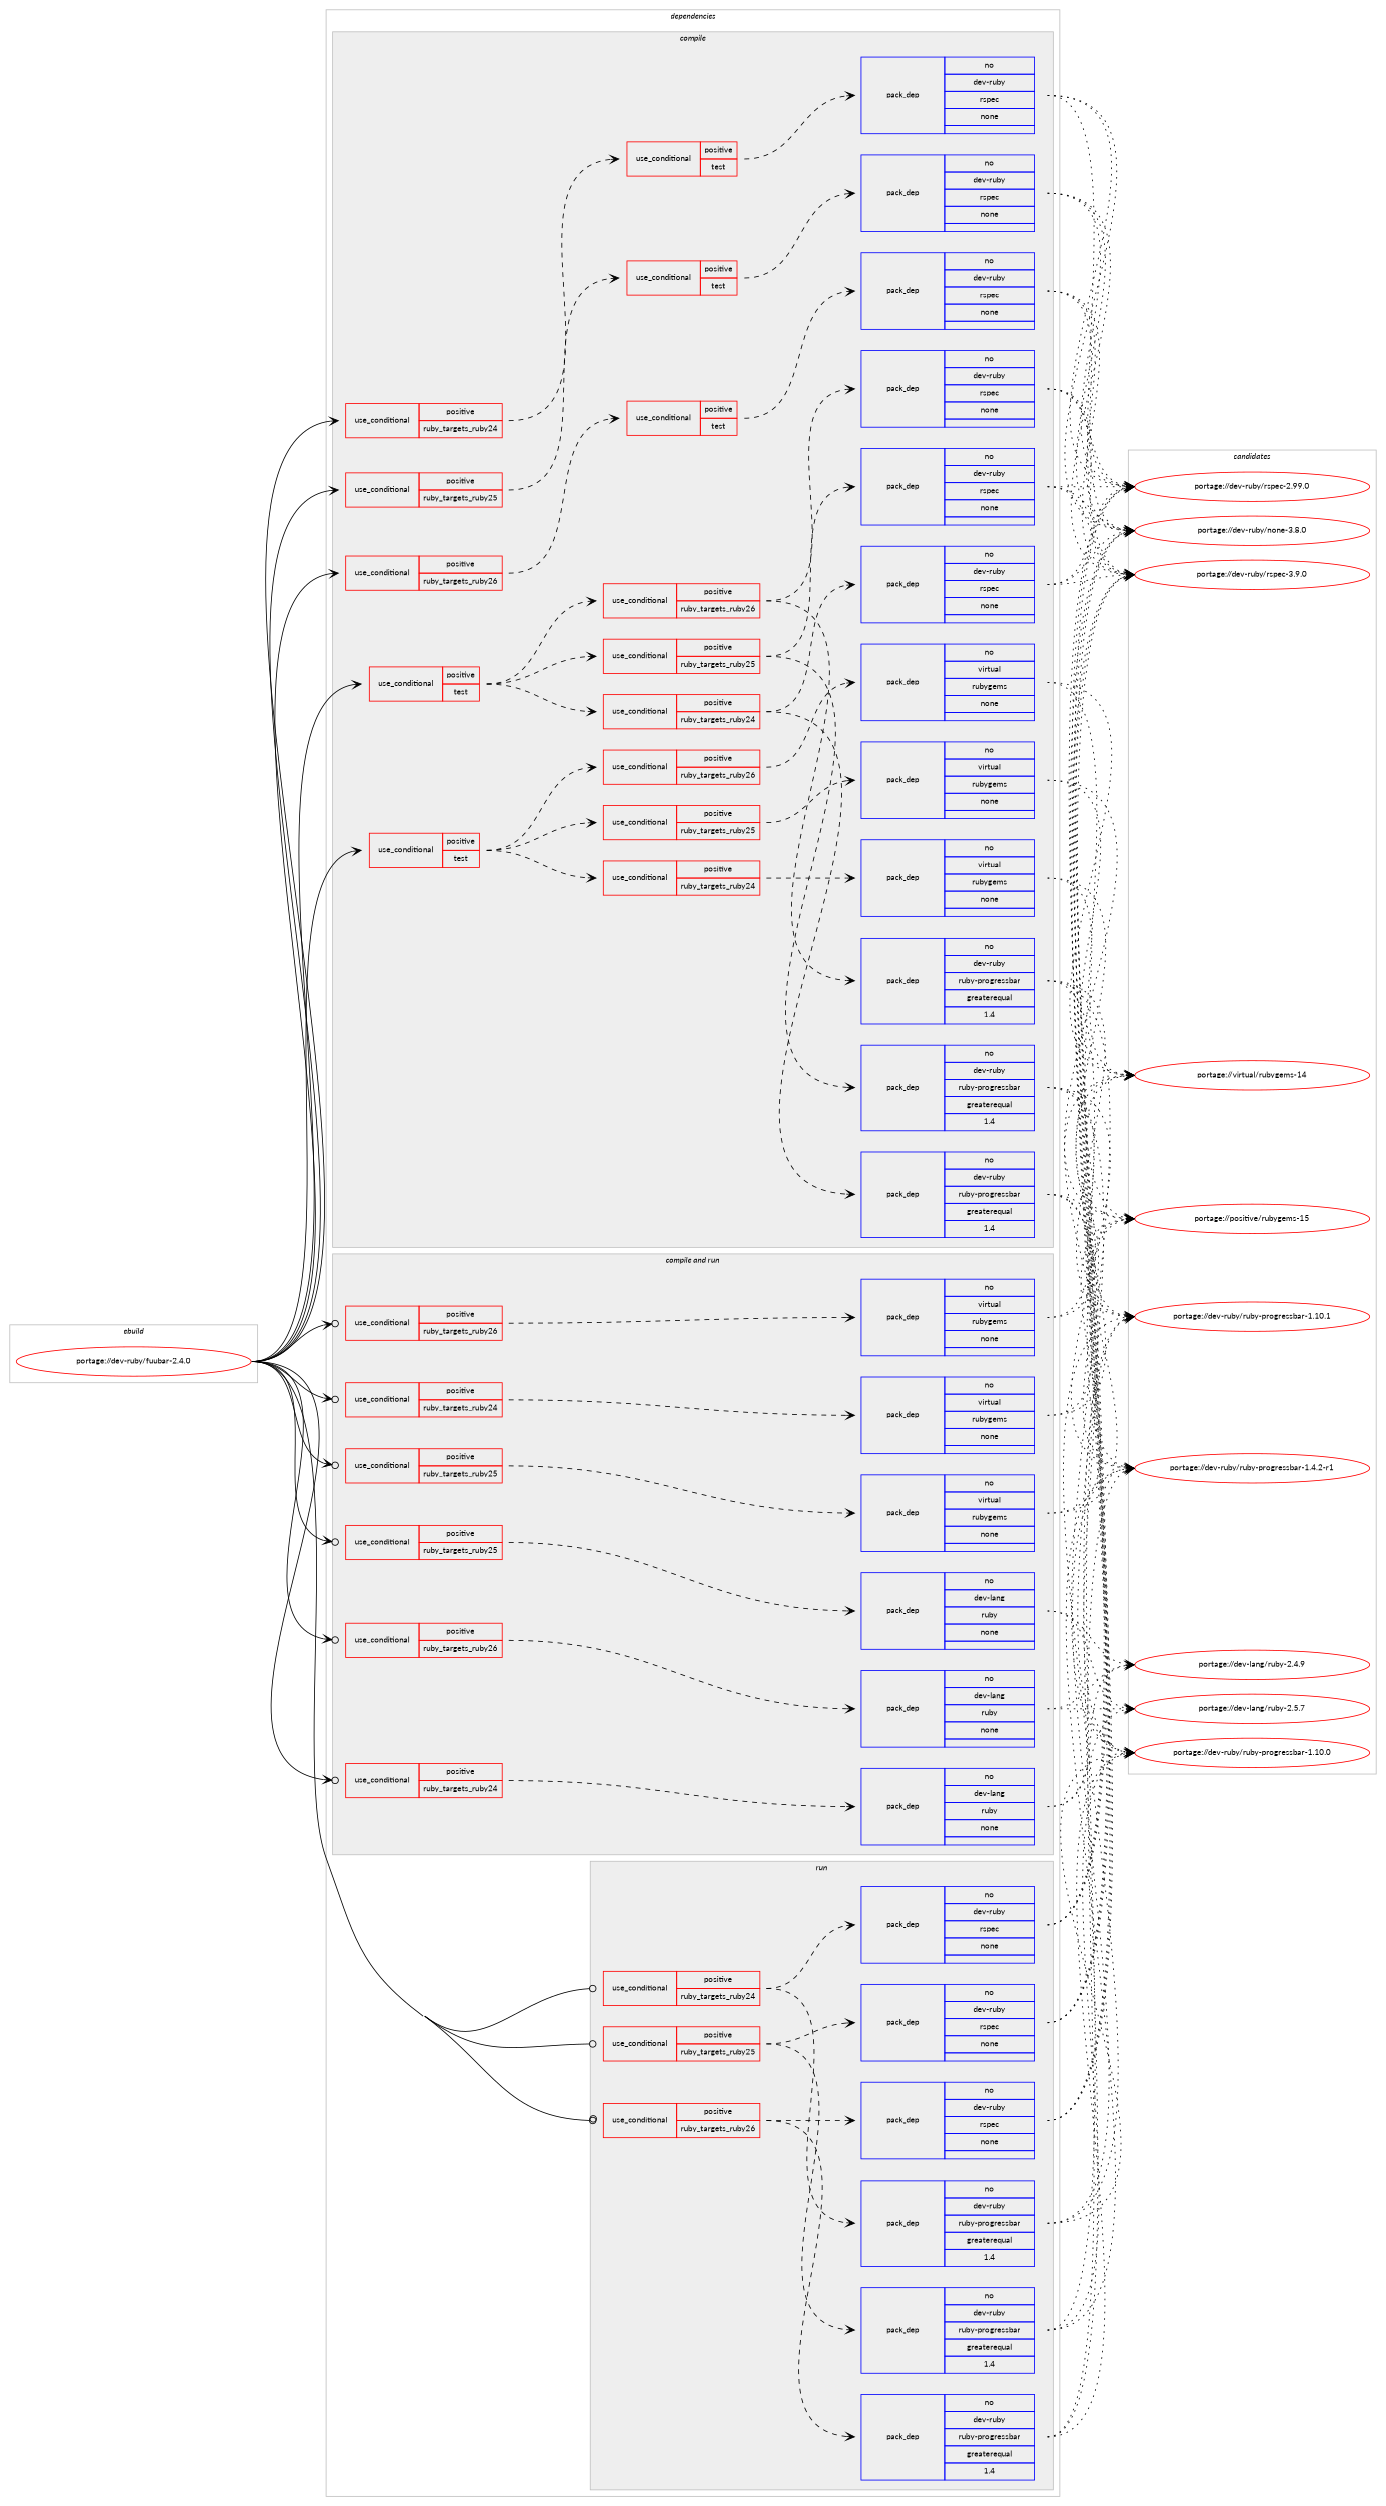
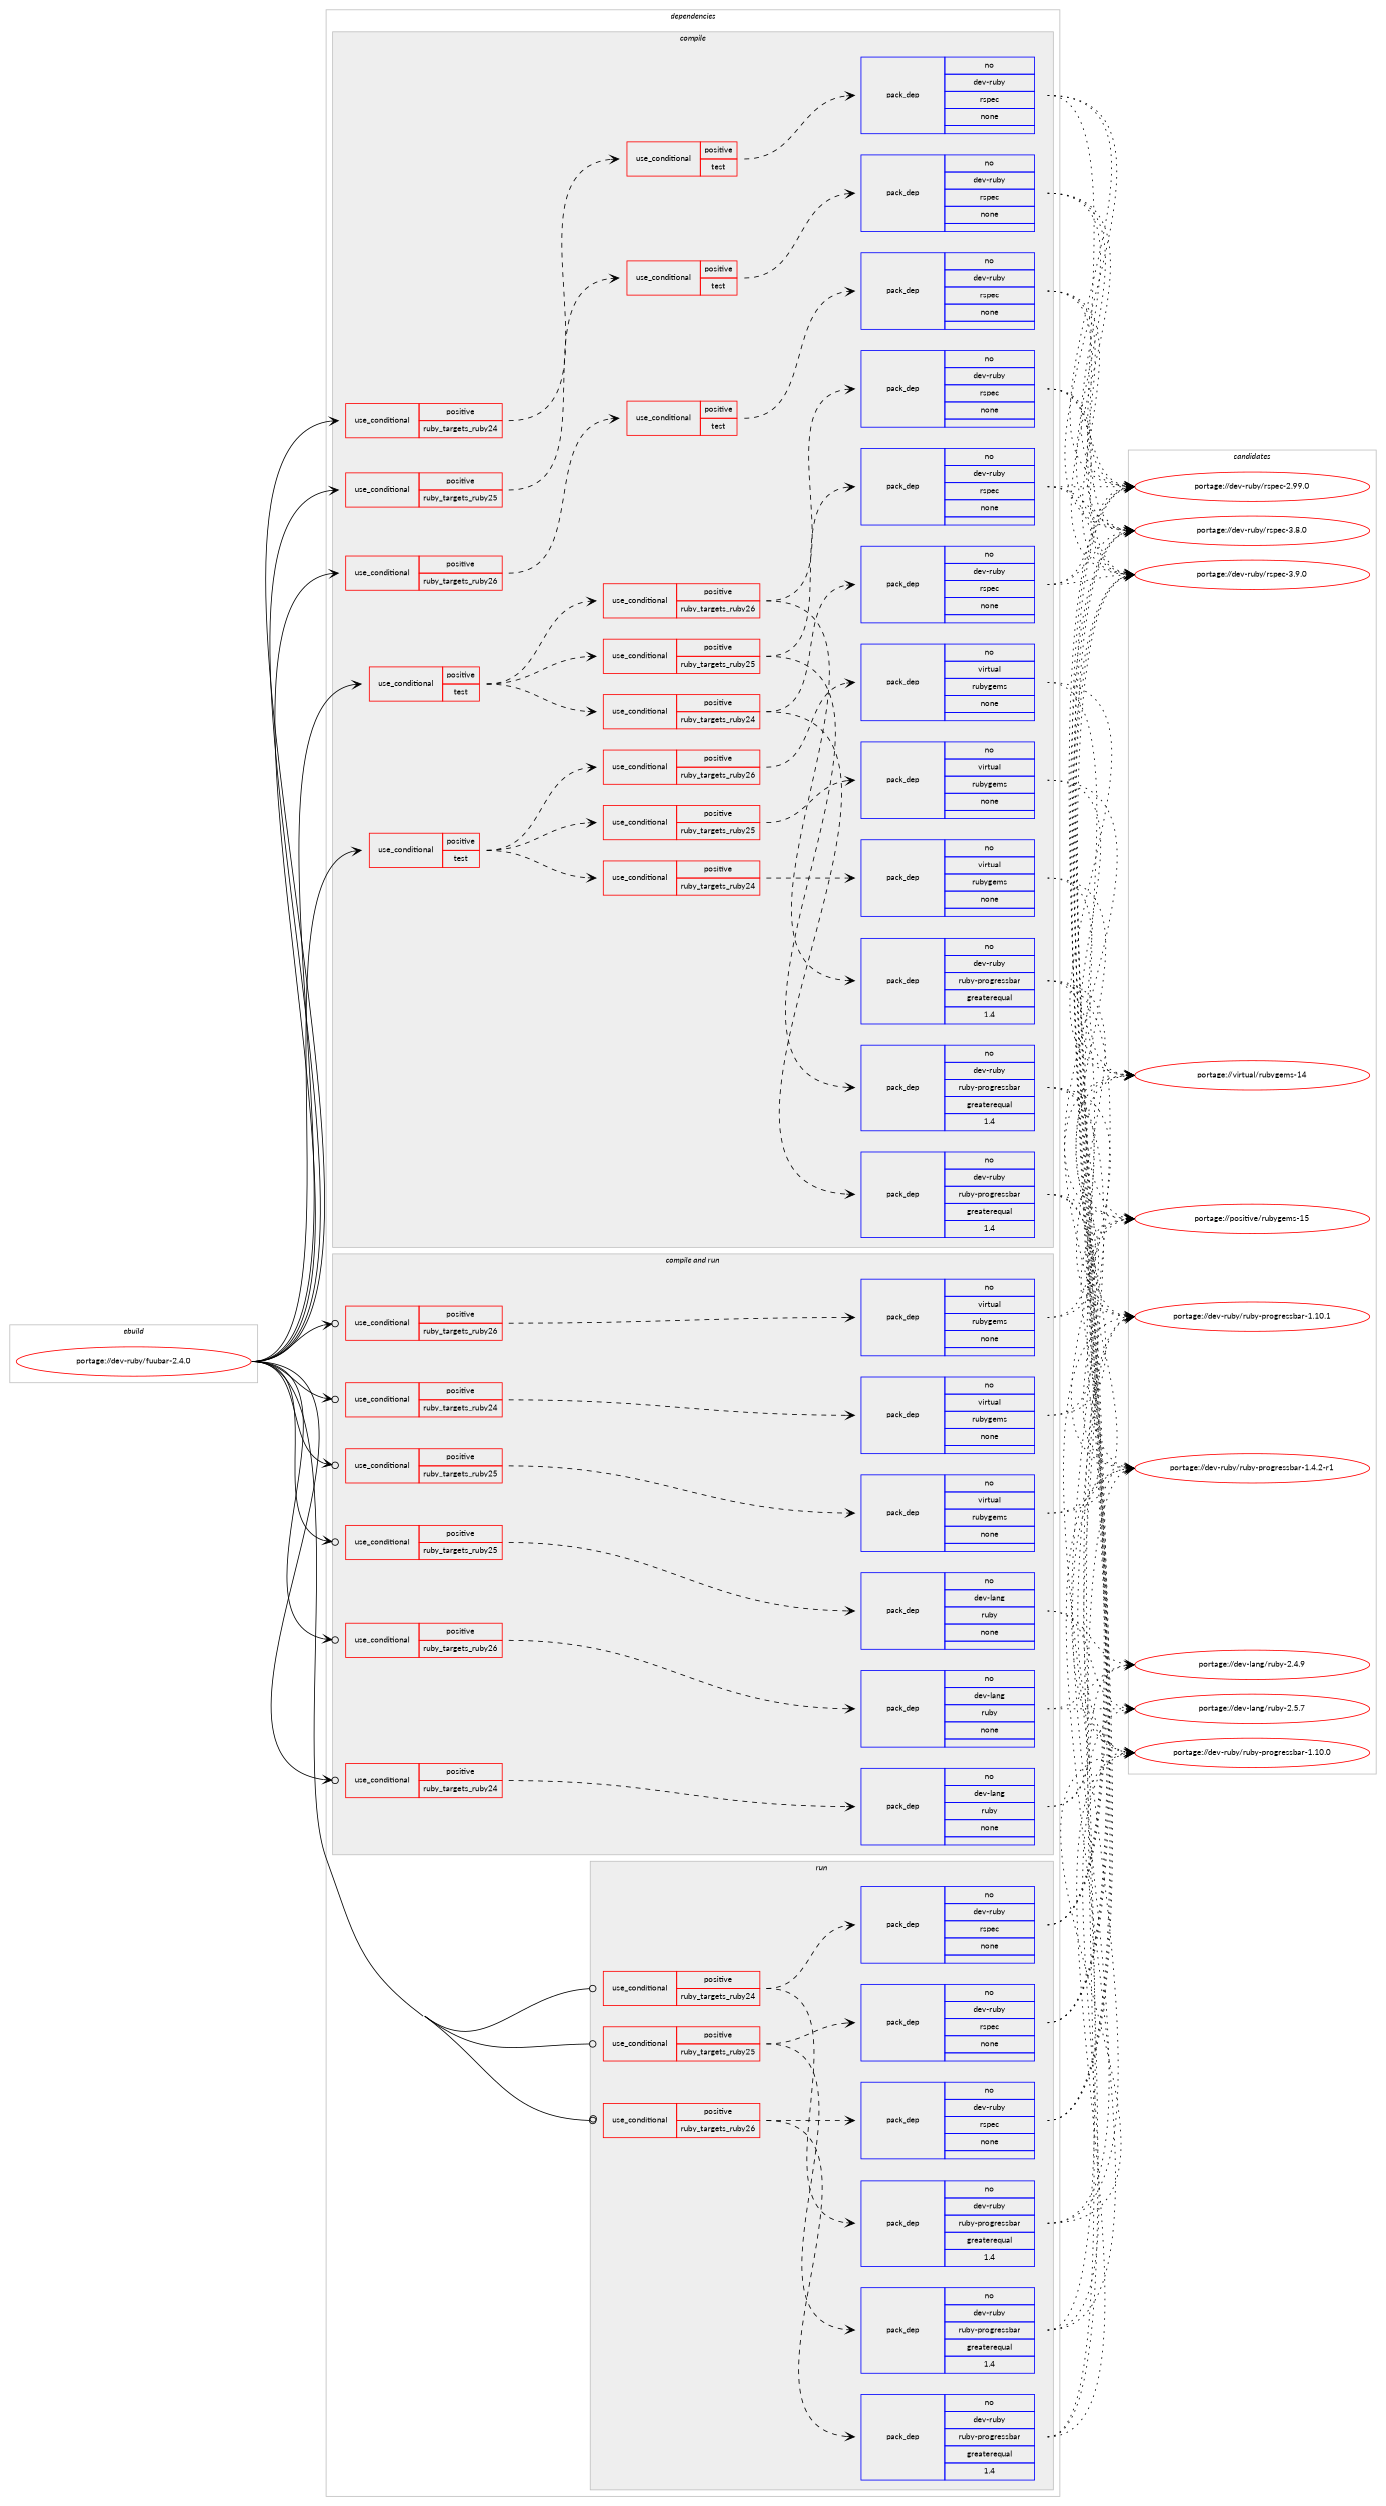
node "portage://dev-ruby/none-3.8.0": label "portage://dev-ruby/none-3.8.0" -> "portage://dev-ruby/rspec-3.8.0"
